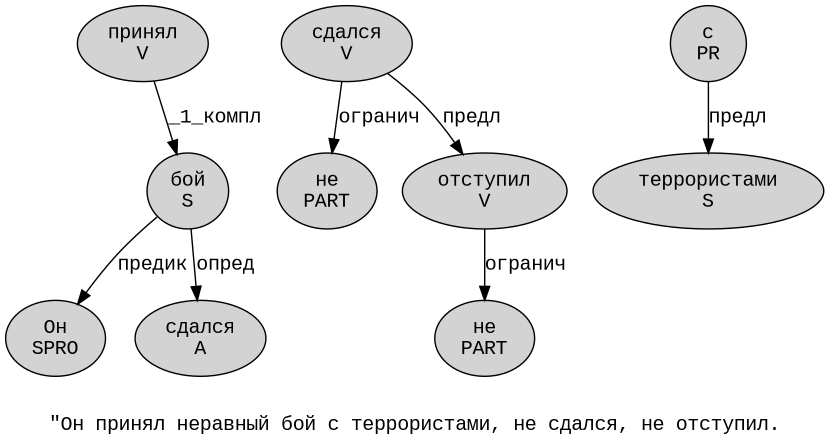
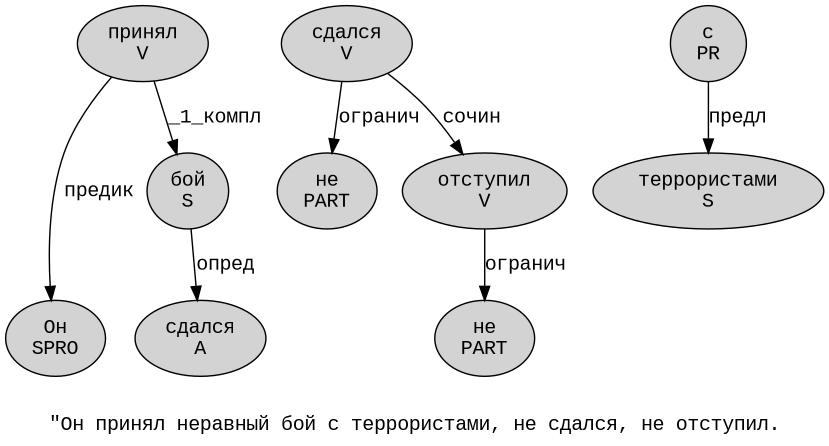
edge "сдался V" -> "отступил V": label "предл" -> "сочин"
edge "бой S" -> "Он SPRO": now "принял V" -> "Он SPRO"
